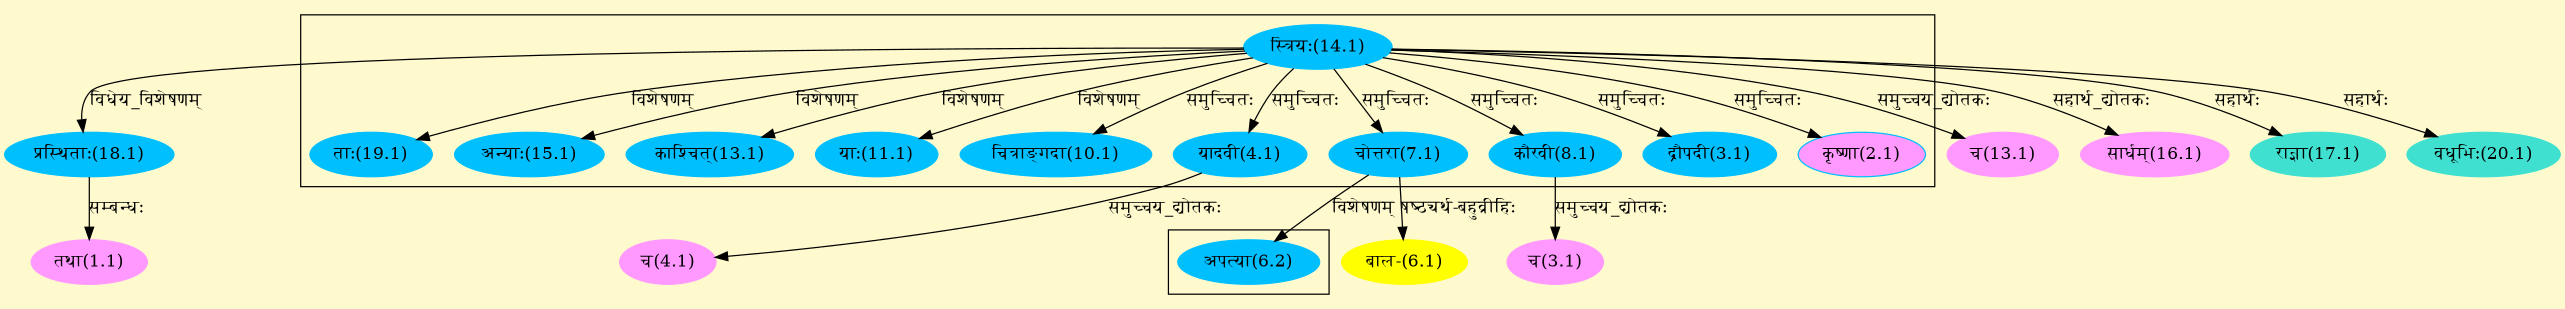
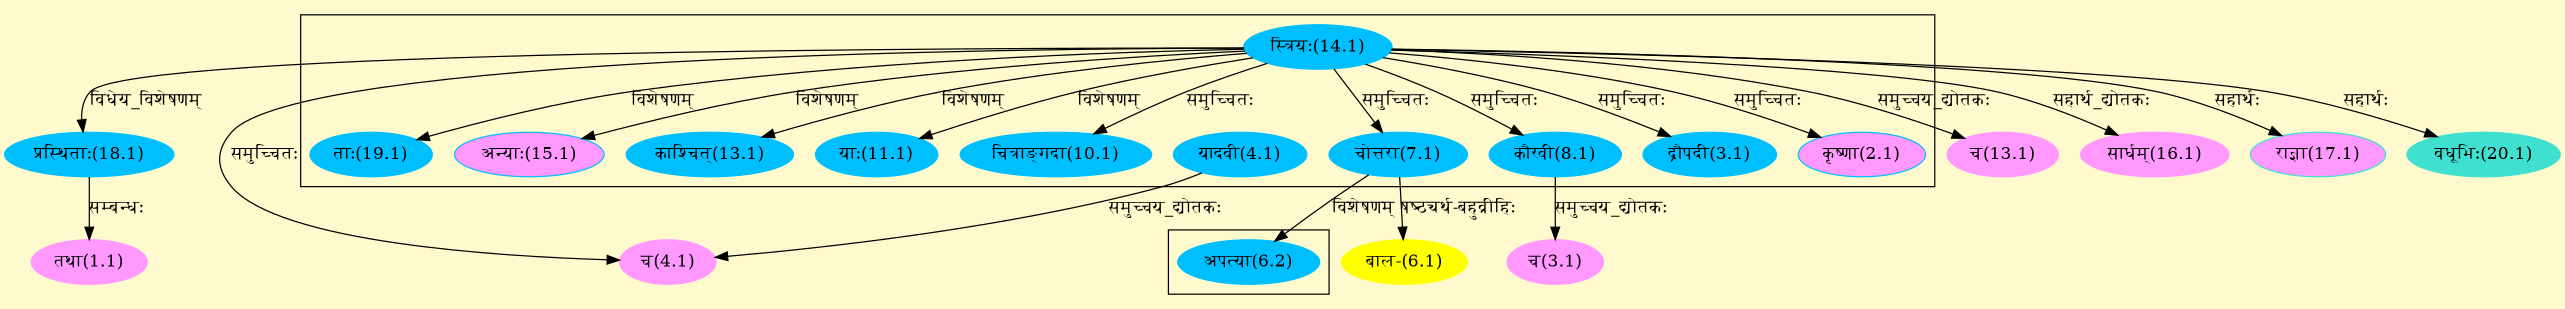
edge "स्त्रियः(14.1)" -> "यादवी(4.1)": now "स्त्रियः(14.1)" -> "च(4.1)"
node "अन्याः(15.1)": fillcolor #00bfff -> #ff99ff
node "राज्ञा(17.1)": fillcolor #40e0d0 -> #ff99ff
